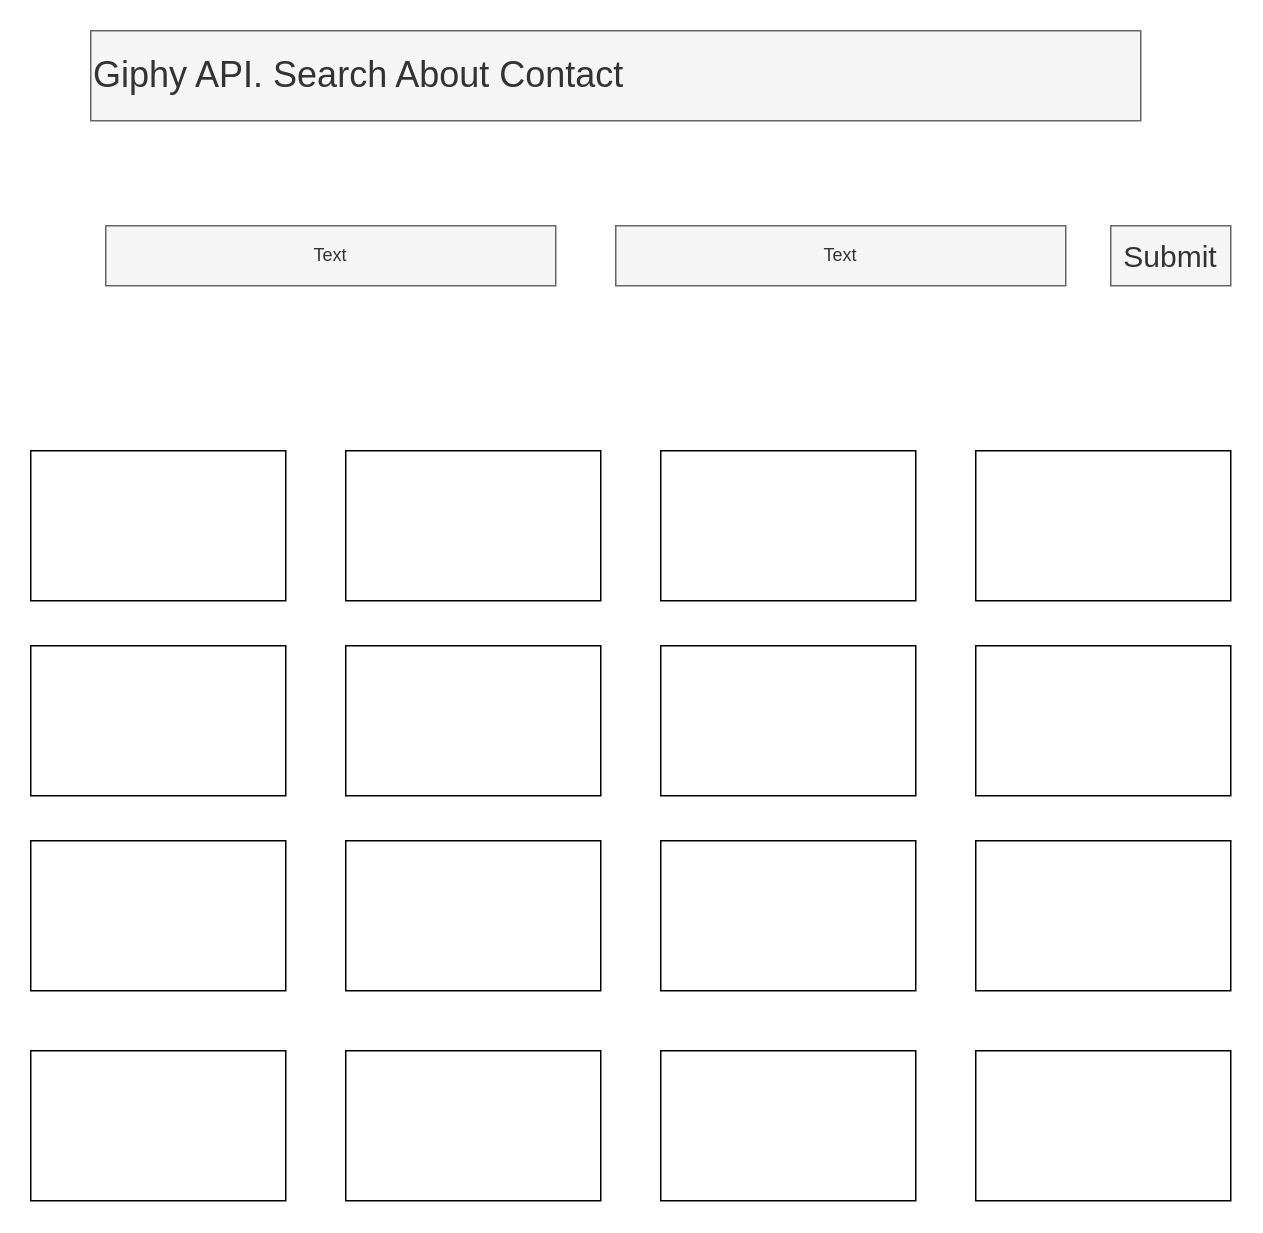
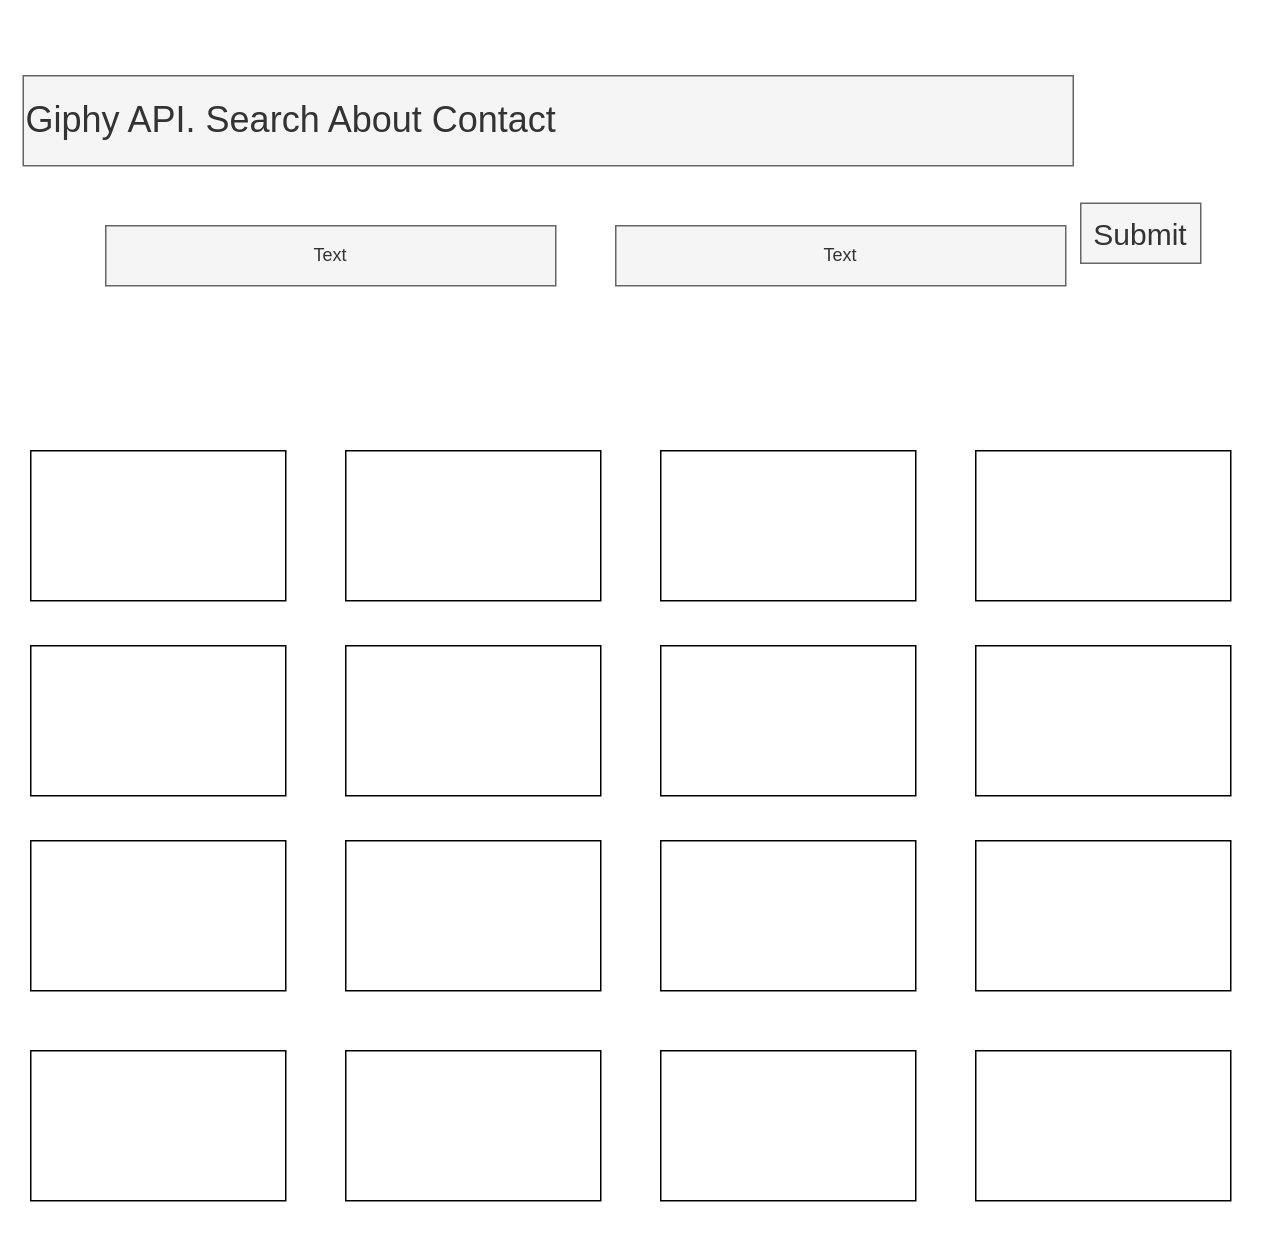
node "Giphy API. Search About Contact": moved (616, 76) -> (548, 121)
node "Submit": moved (1171, 256) -> (1141, 233)
